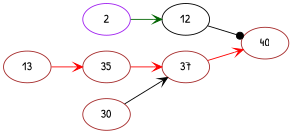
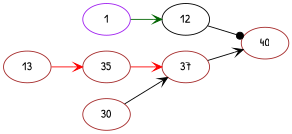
node "2": label "2" -> "1"
edge "37" -> "40": color red -> black
